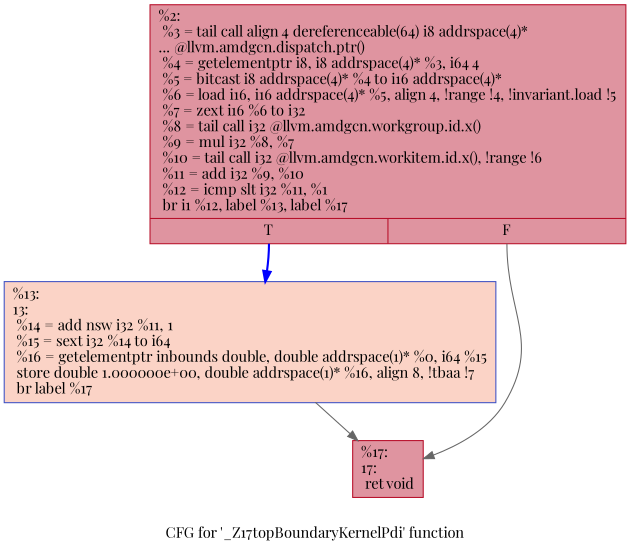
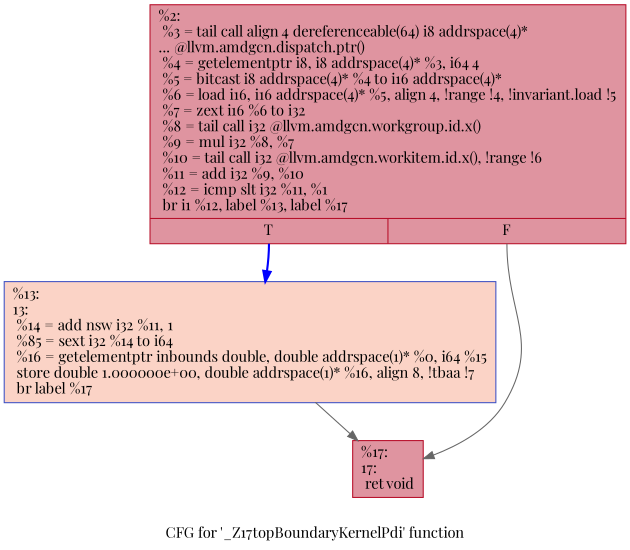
node "%13:": text "%15 = sext i32 %14 to i64" -> "%85 = sext i32 %14 to i64"
